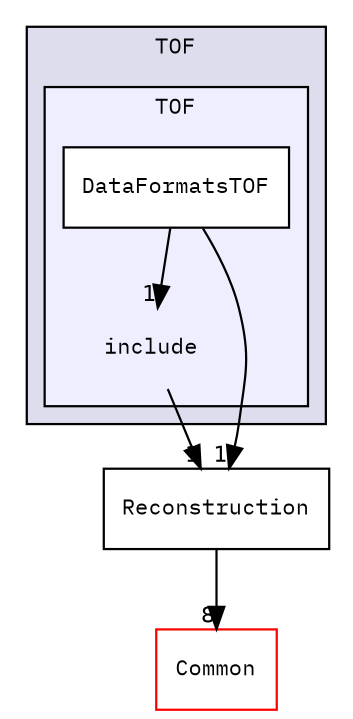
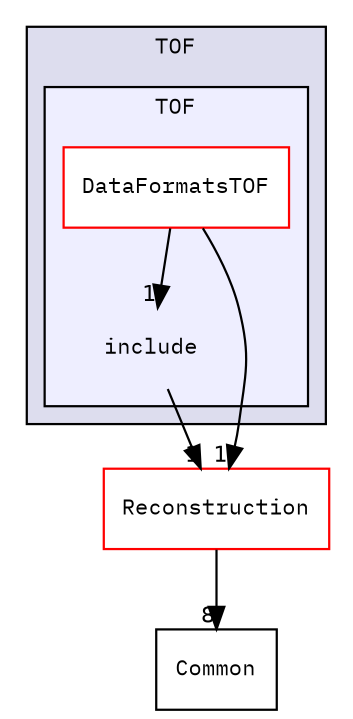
node "DataFormatsTOF": color black -> red
node "Reconstruction": color black -> red
node "Common": color red -> black
